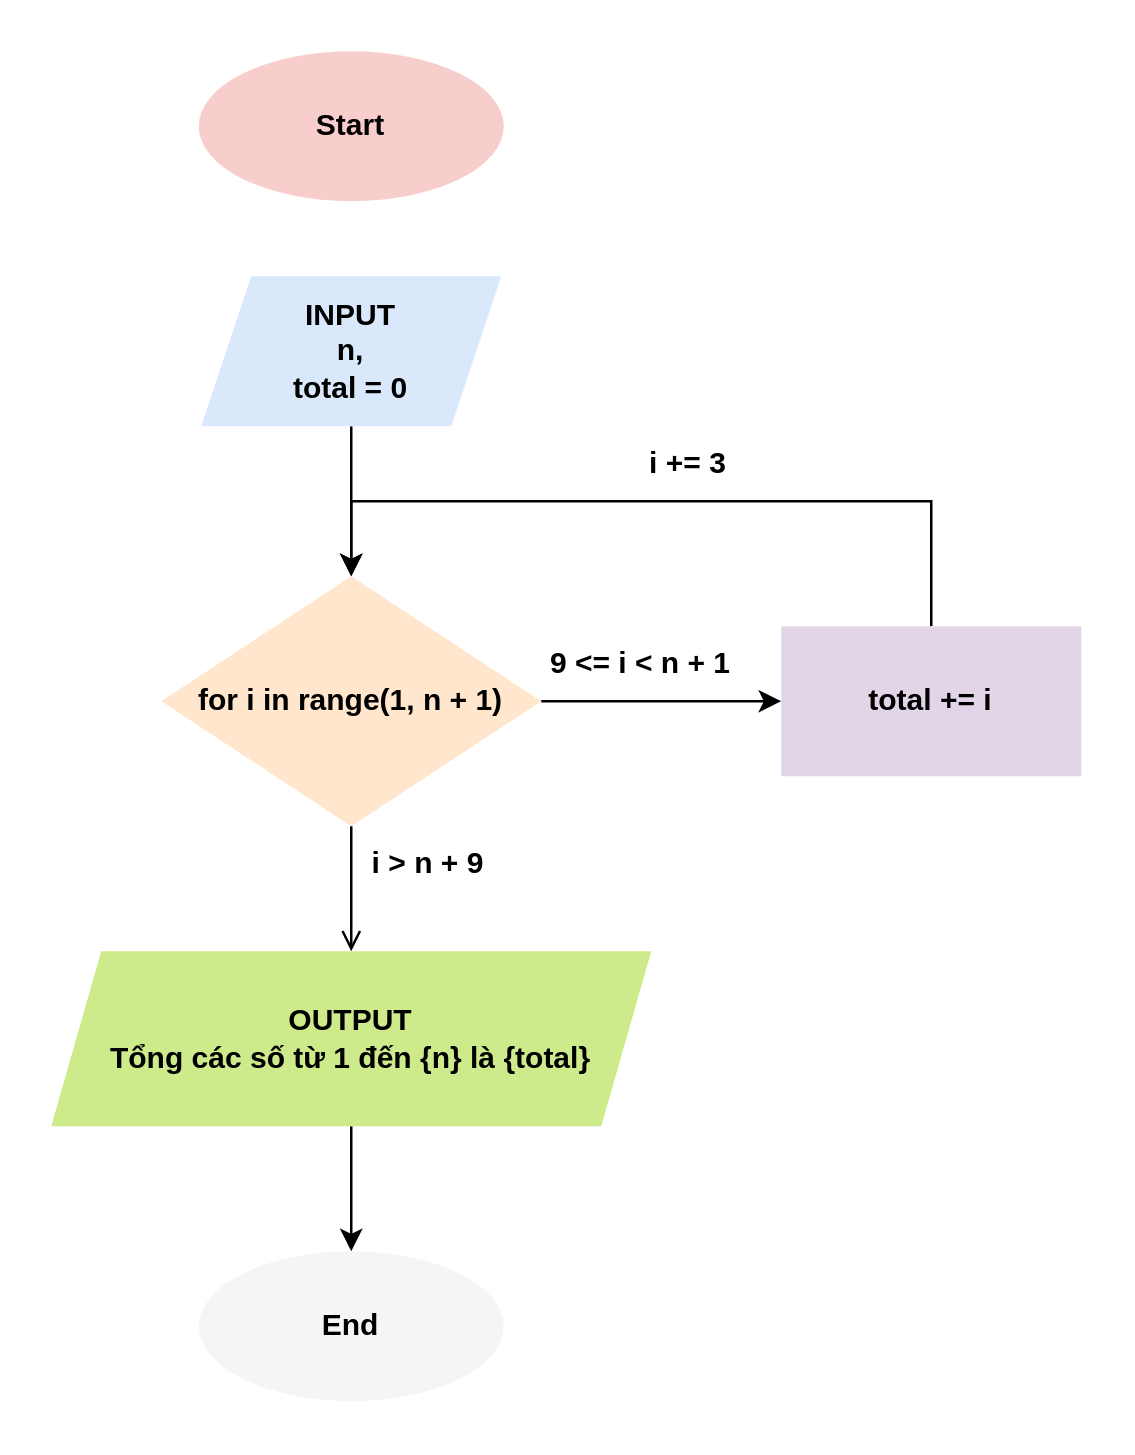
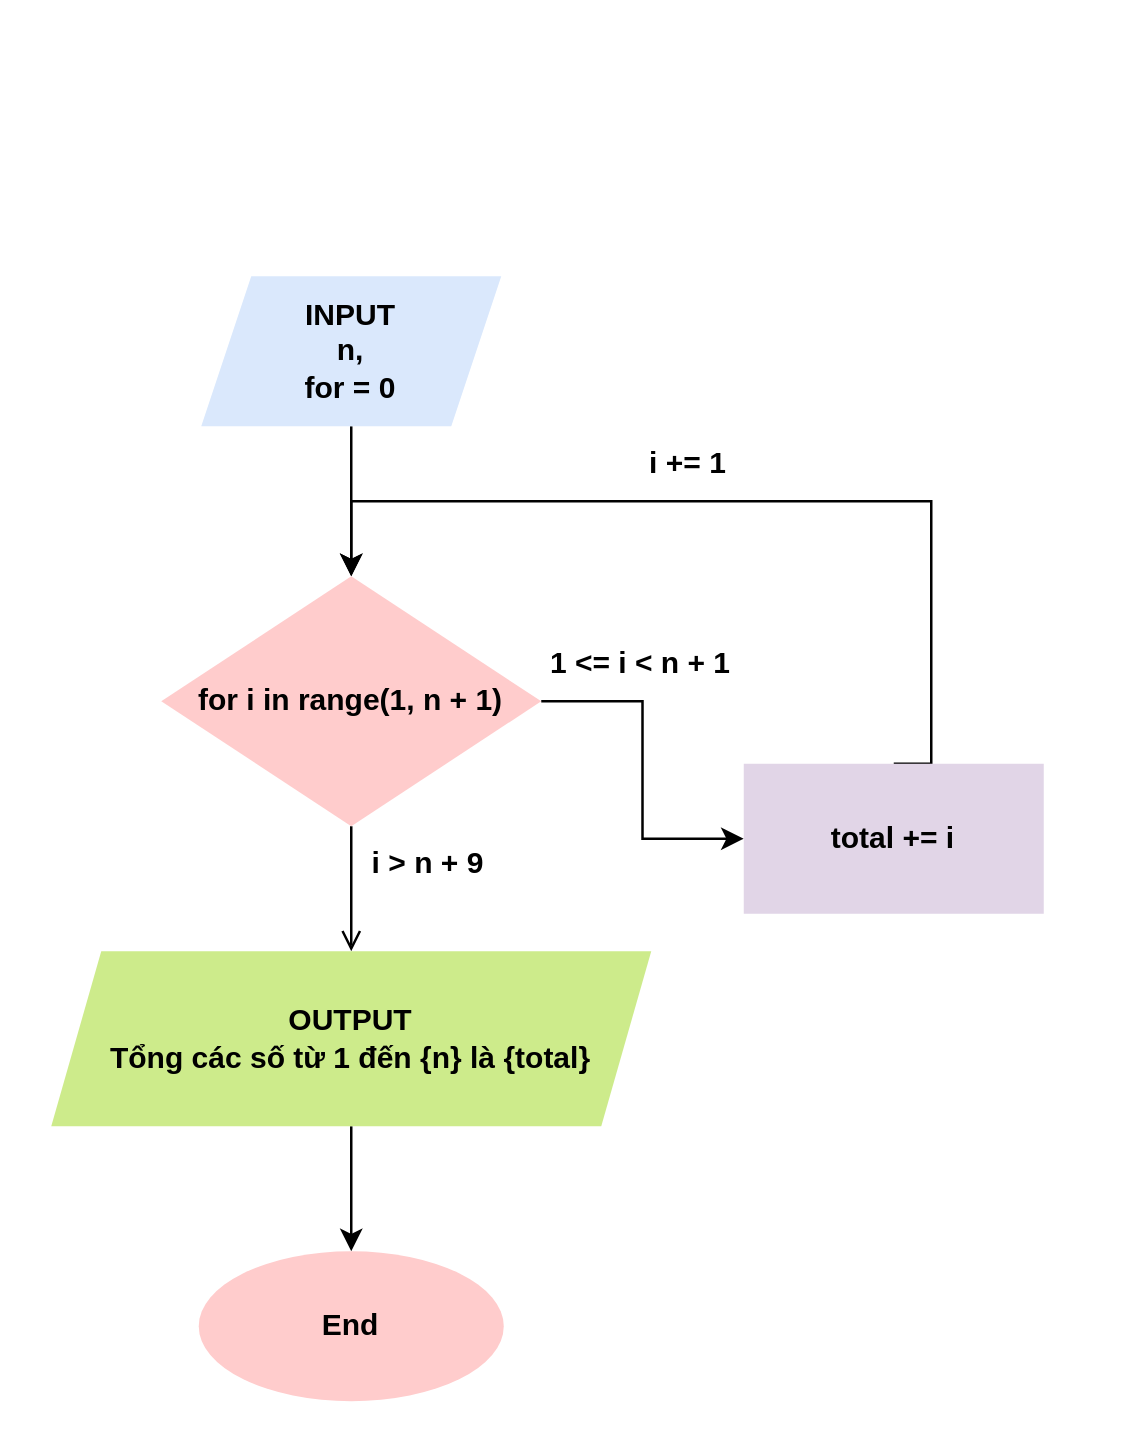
node "Start": removed
node "INPUT n, total = 0": label "INPUT n, total = 0" -> "INPUT n, for = 0"
node "i += 3": label "i += 3" -> "i += 1"
node "9 <= i < n + 1": label "9 <= i < n + 1" -> "1 <= i < n + 1"
node "for i in range(1, n + 1)": fillcolor #ffe6cc -> #ffcccc
node "total += i": moved (931, 701) -> (894, 839)
node "End": fillcolor #f5f5f5 -> #ffcccc
